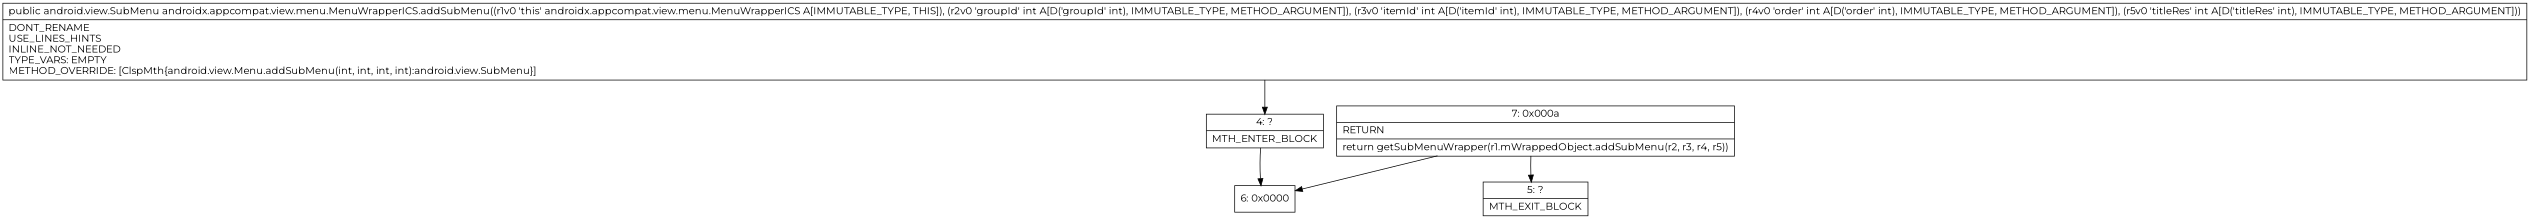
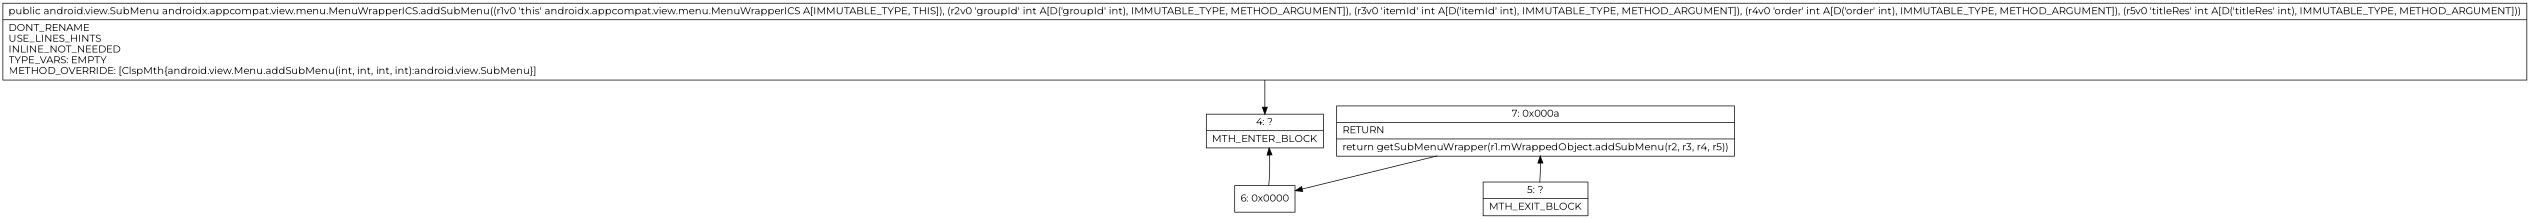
edge "4: ?" -> "6: 0x0000": reversed
edge "7: 0x000a" -> "5: ?": reversed
